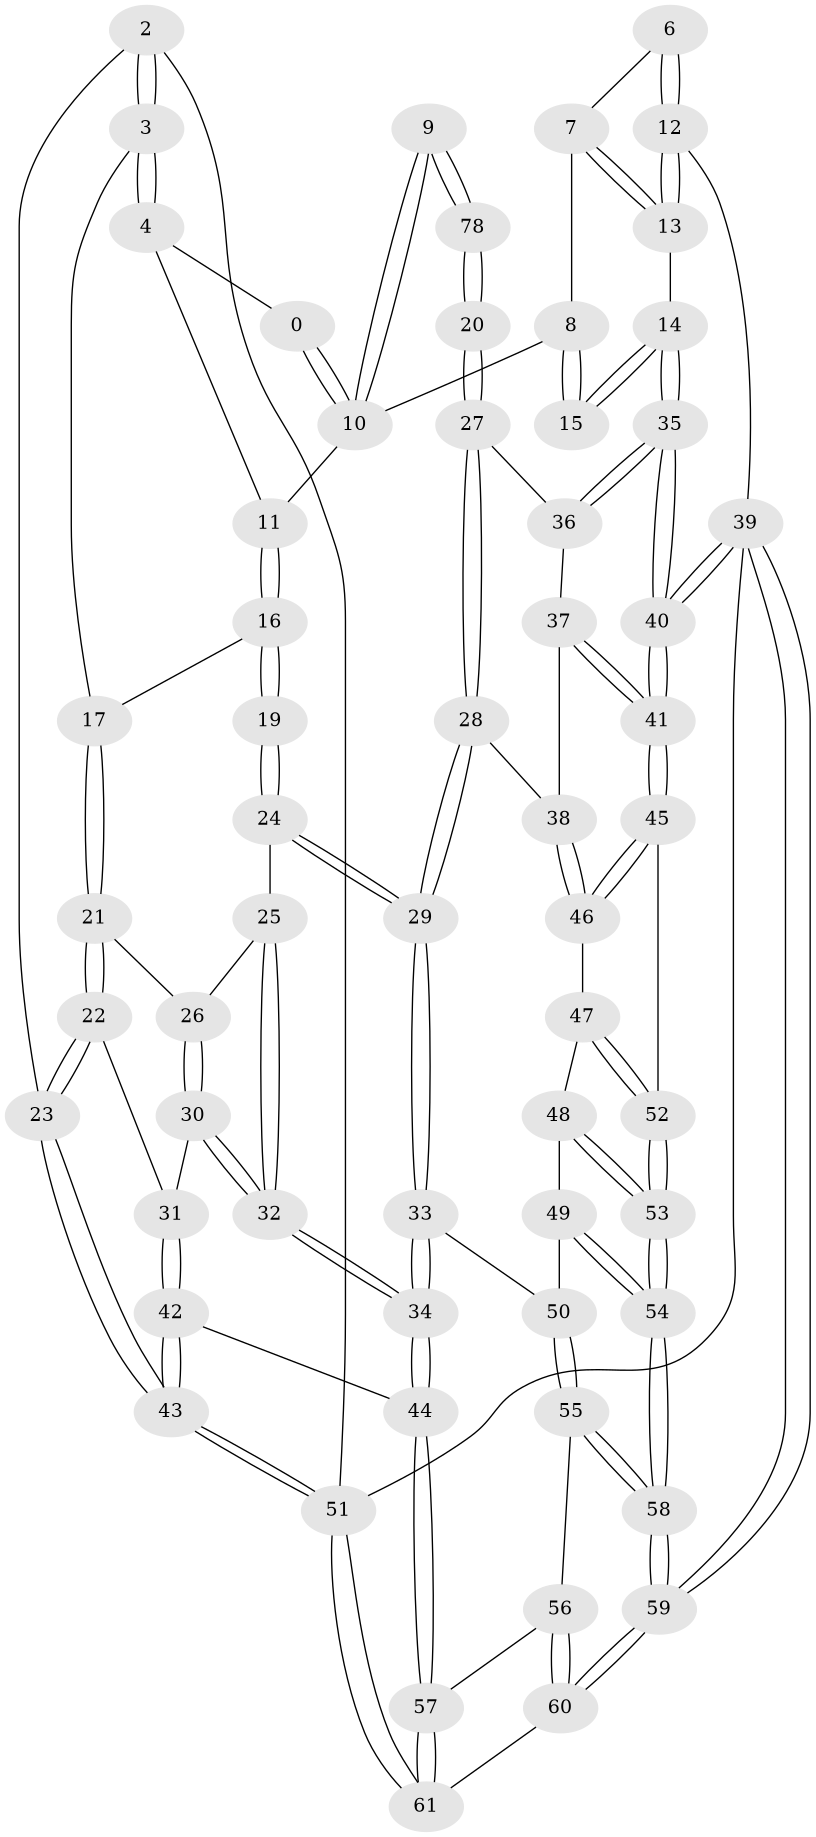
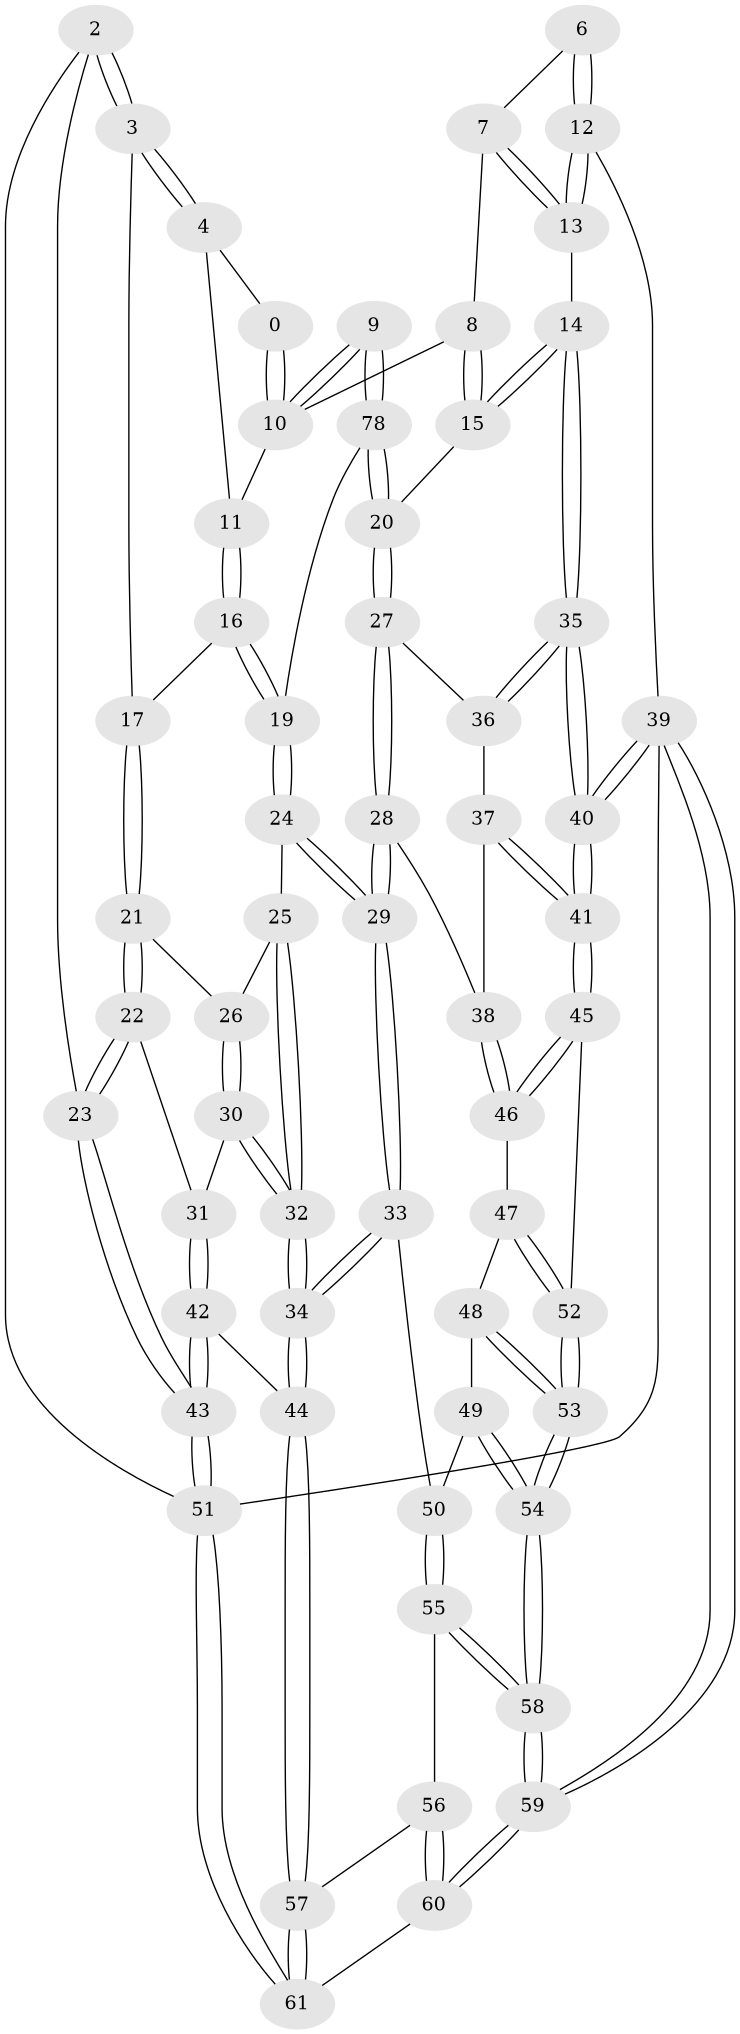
edge "15" -- "20": added
edge "78" -- "19": added
